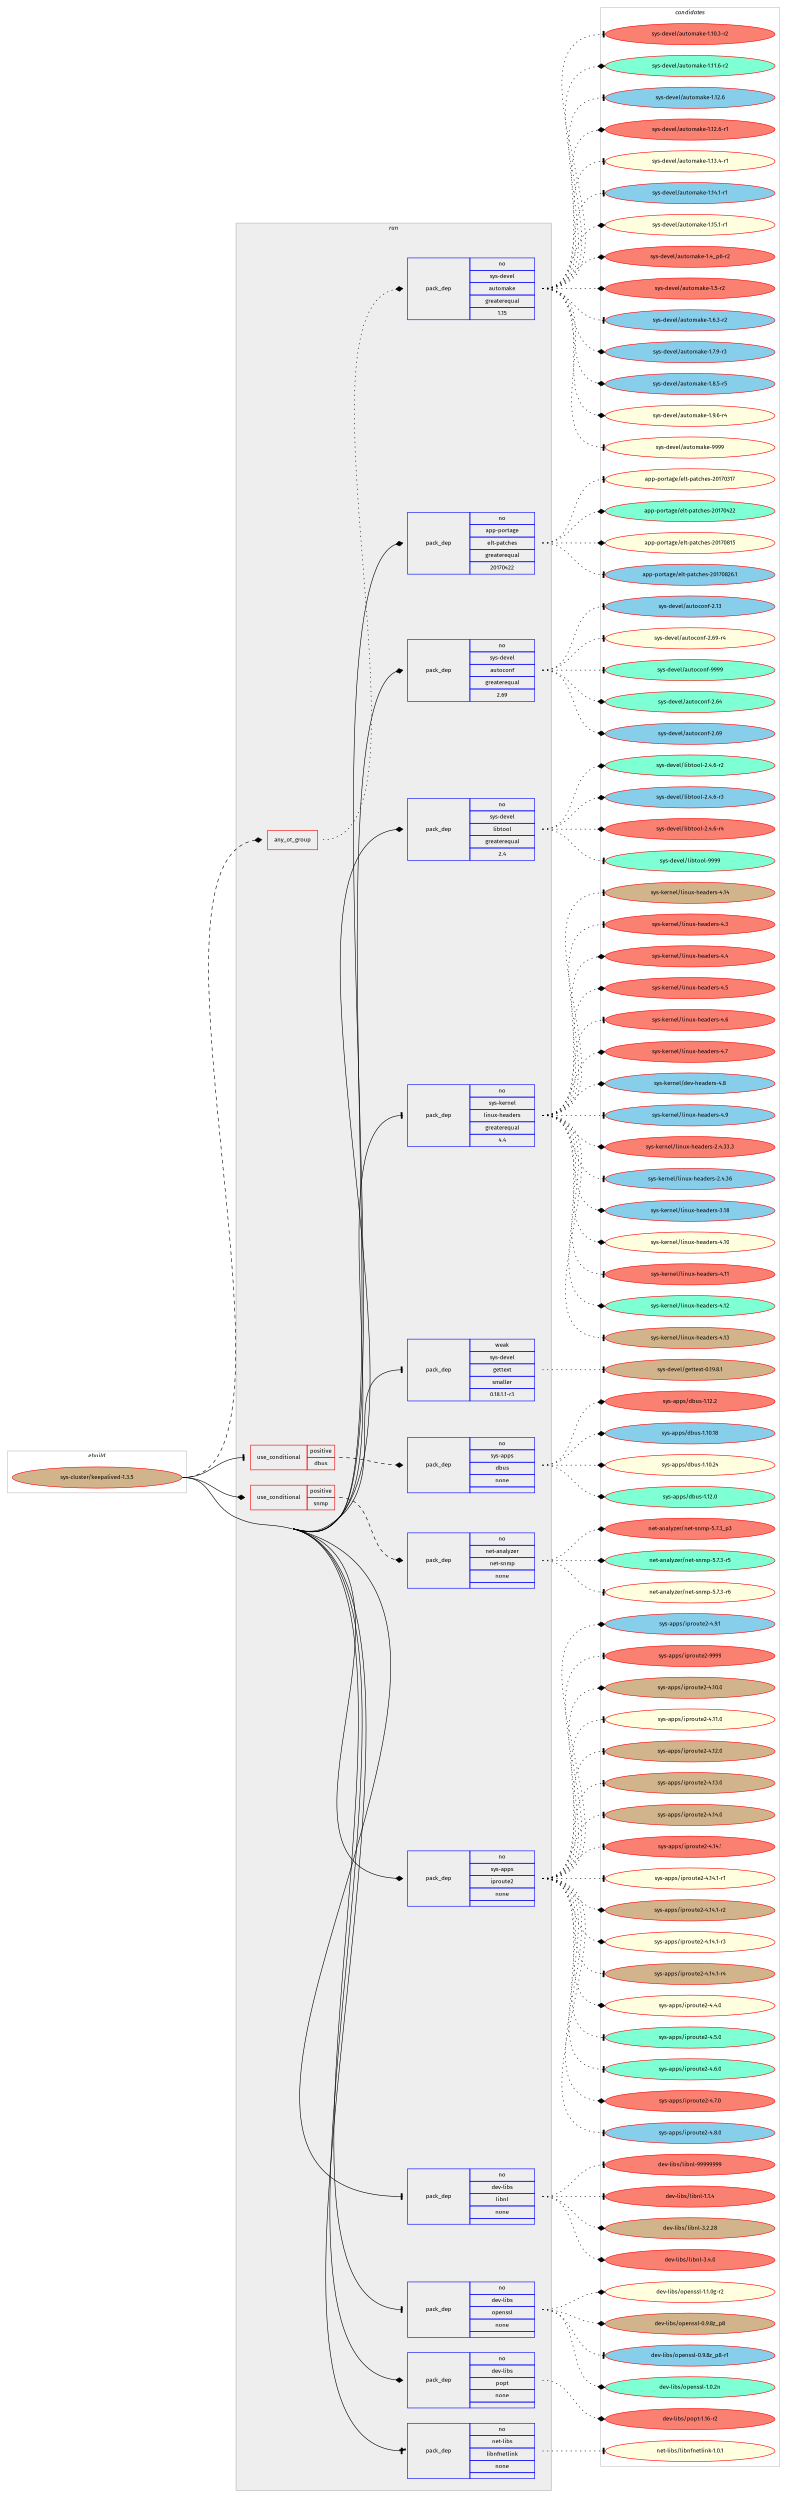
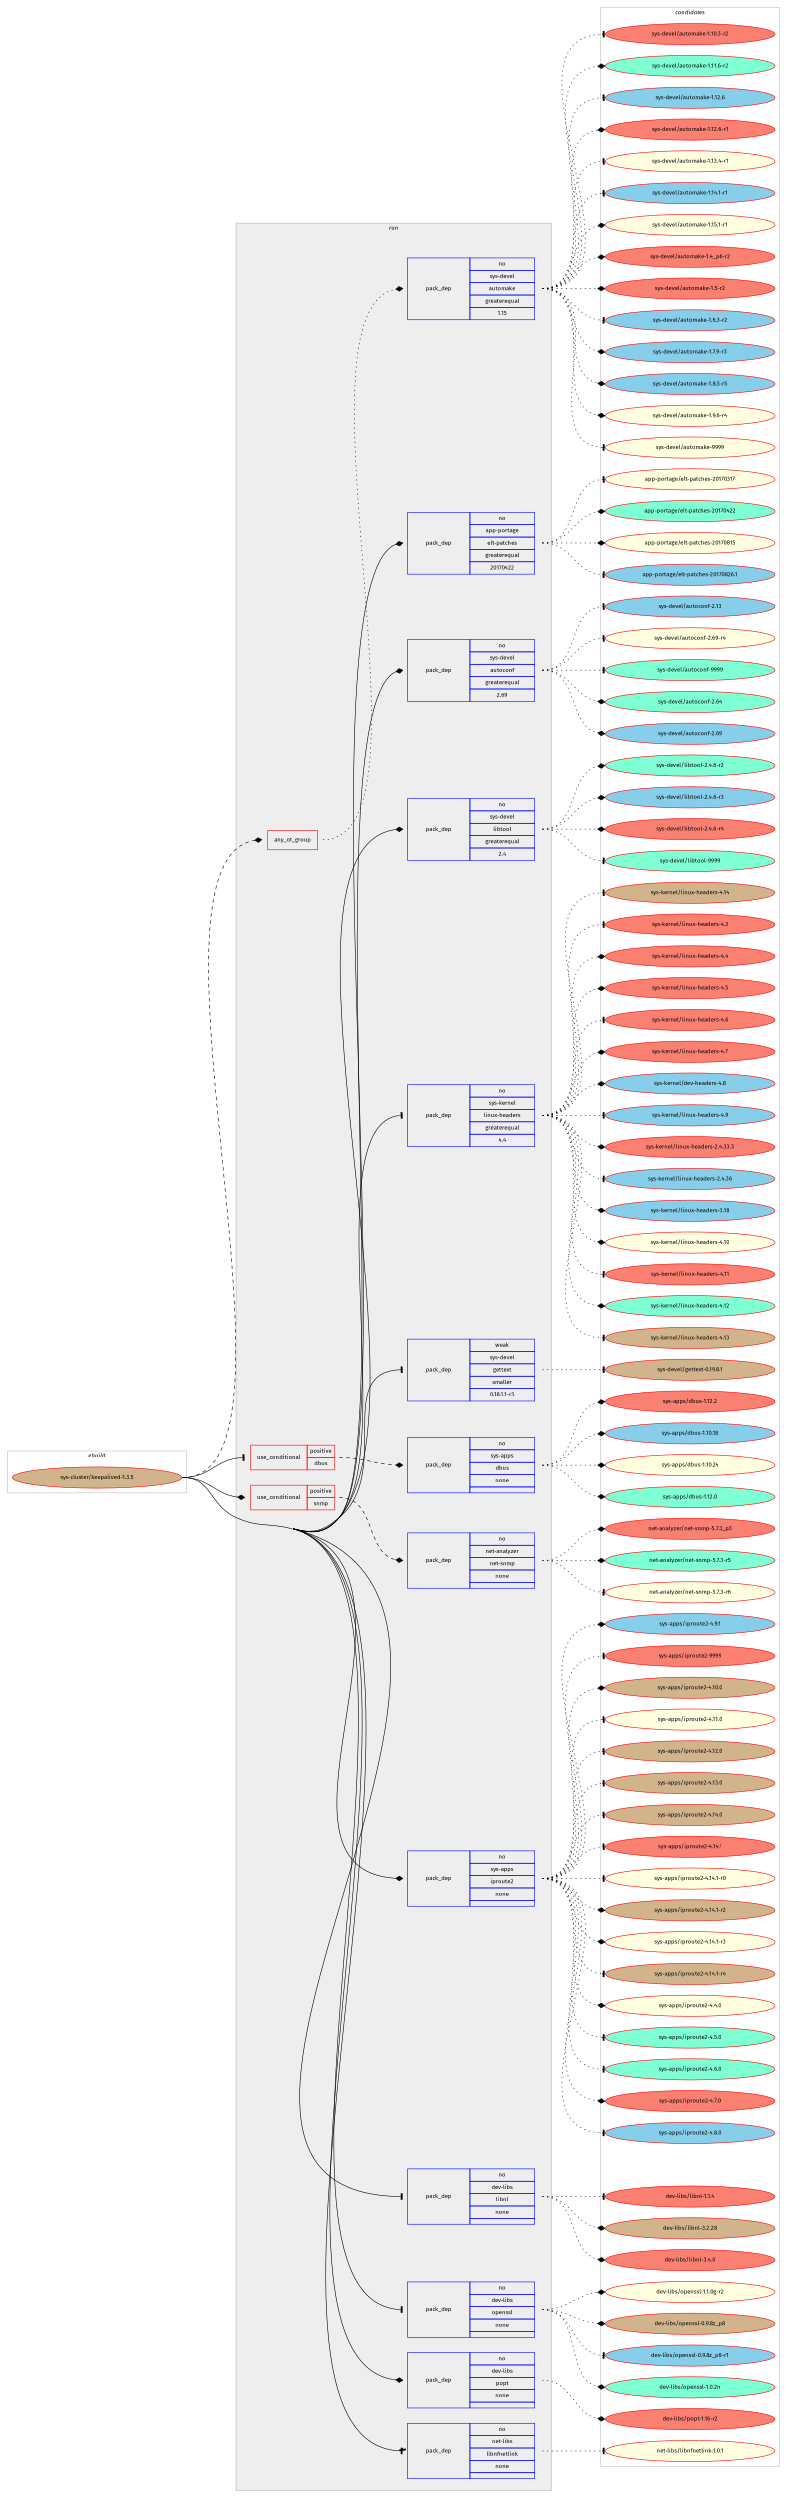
node "sys-apps/iproute2-4.14.1-r1": label "sys-apps/iproute2-4.14.1-r1" -> "sys-apps/iproute2-4.14.1-r0"
node "dev-libs/libnl-99999999": removed
